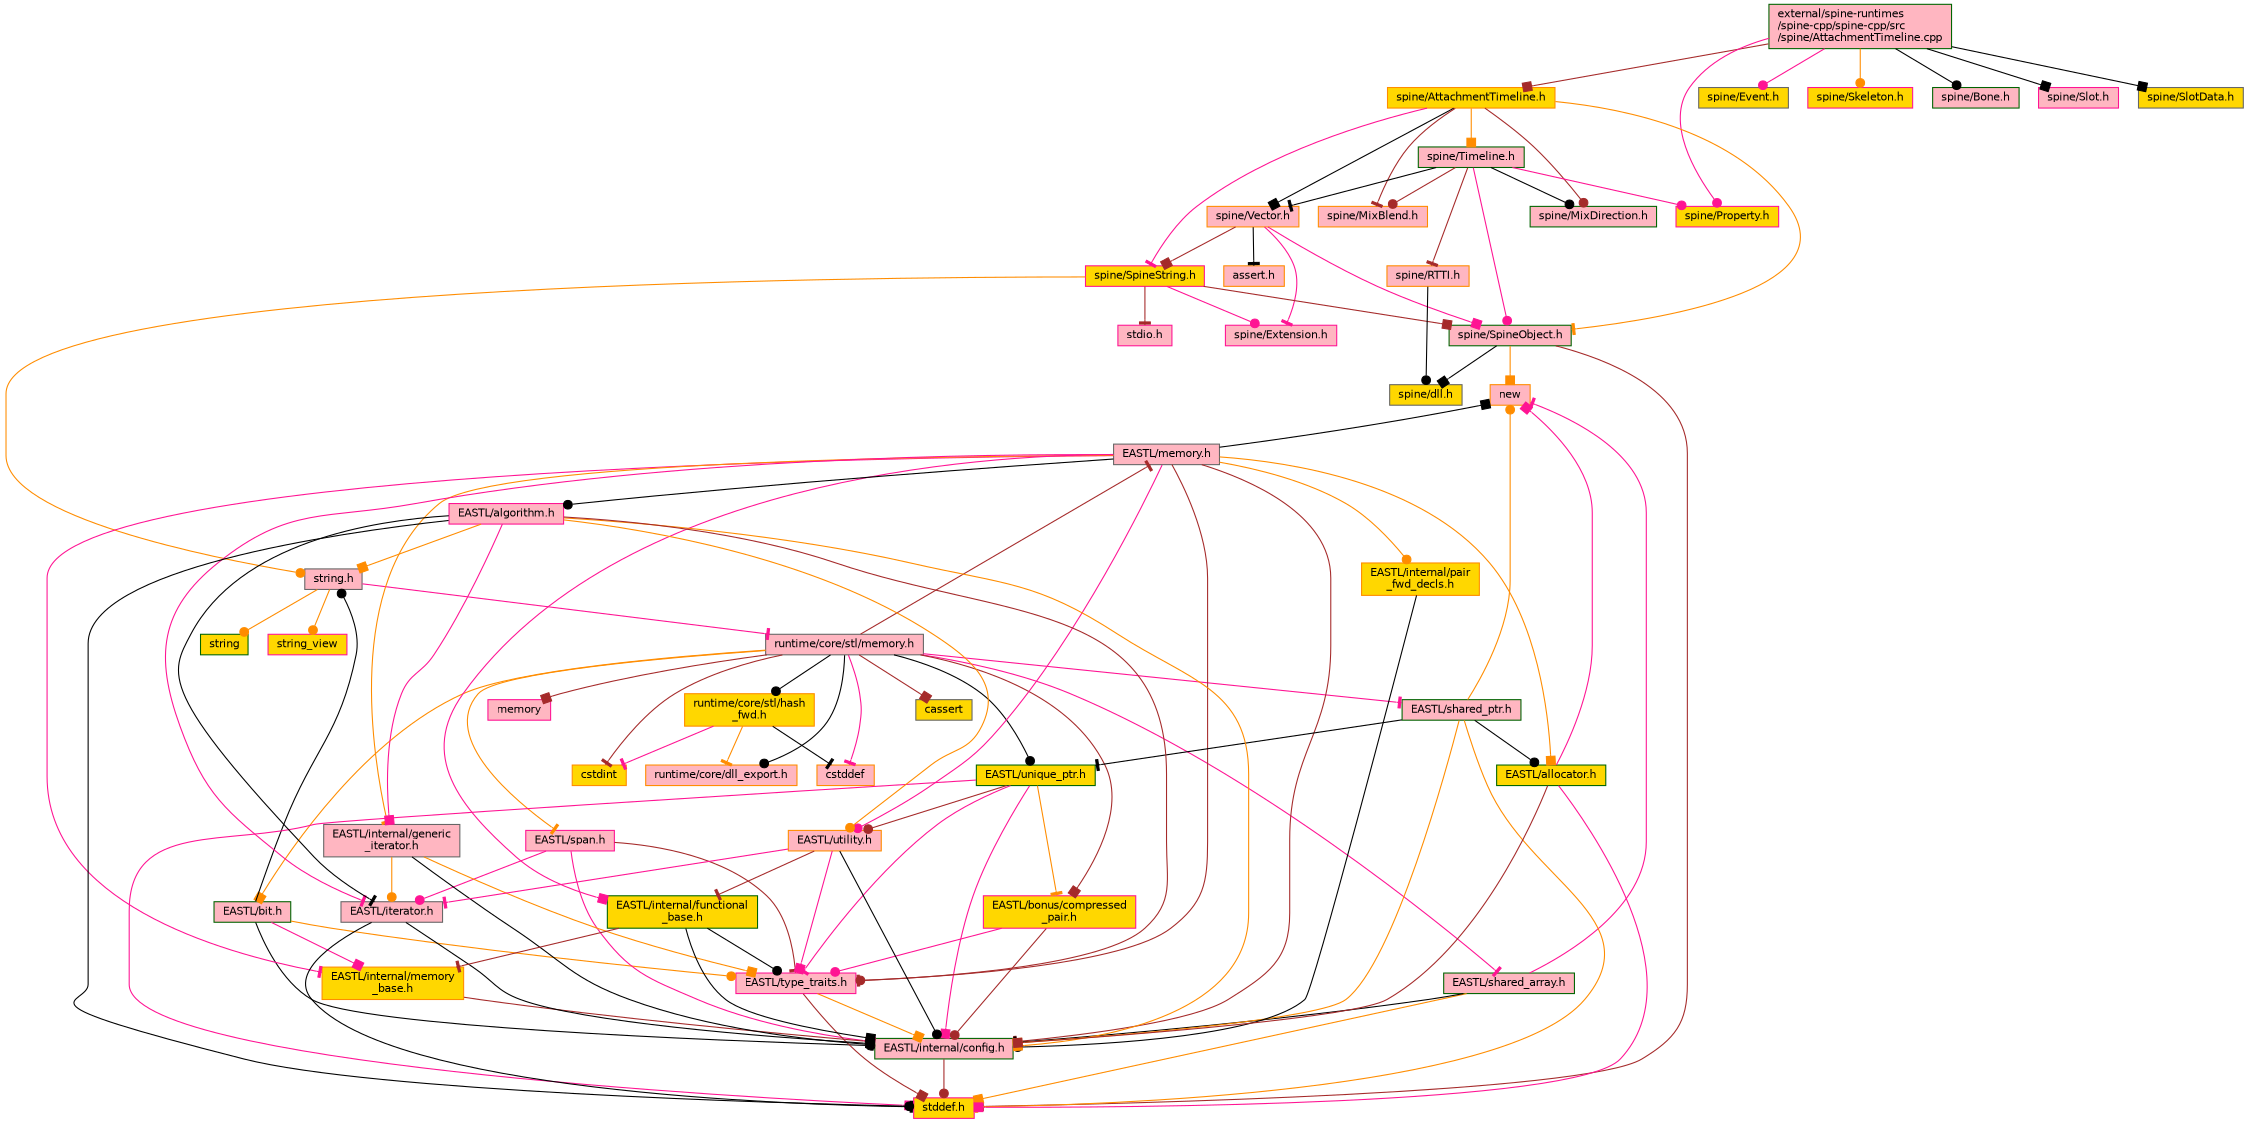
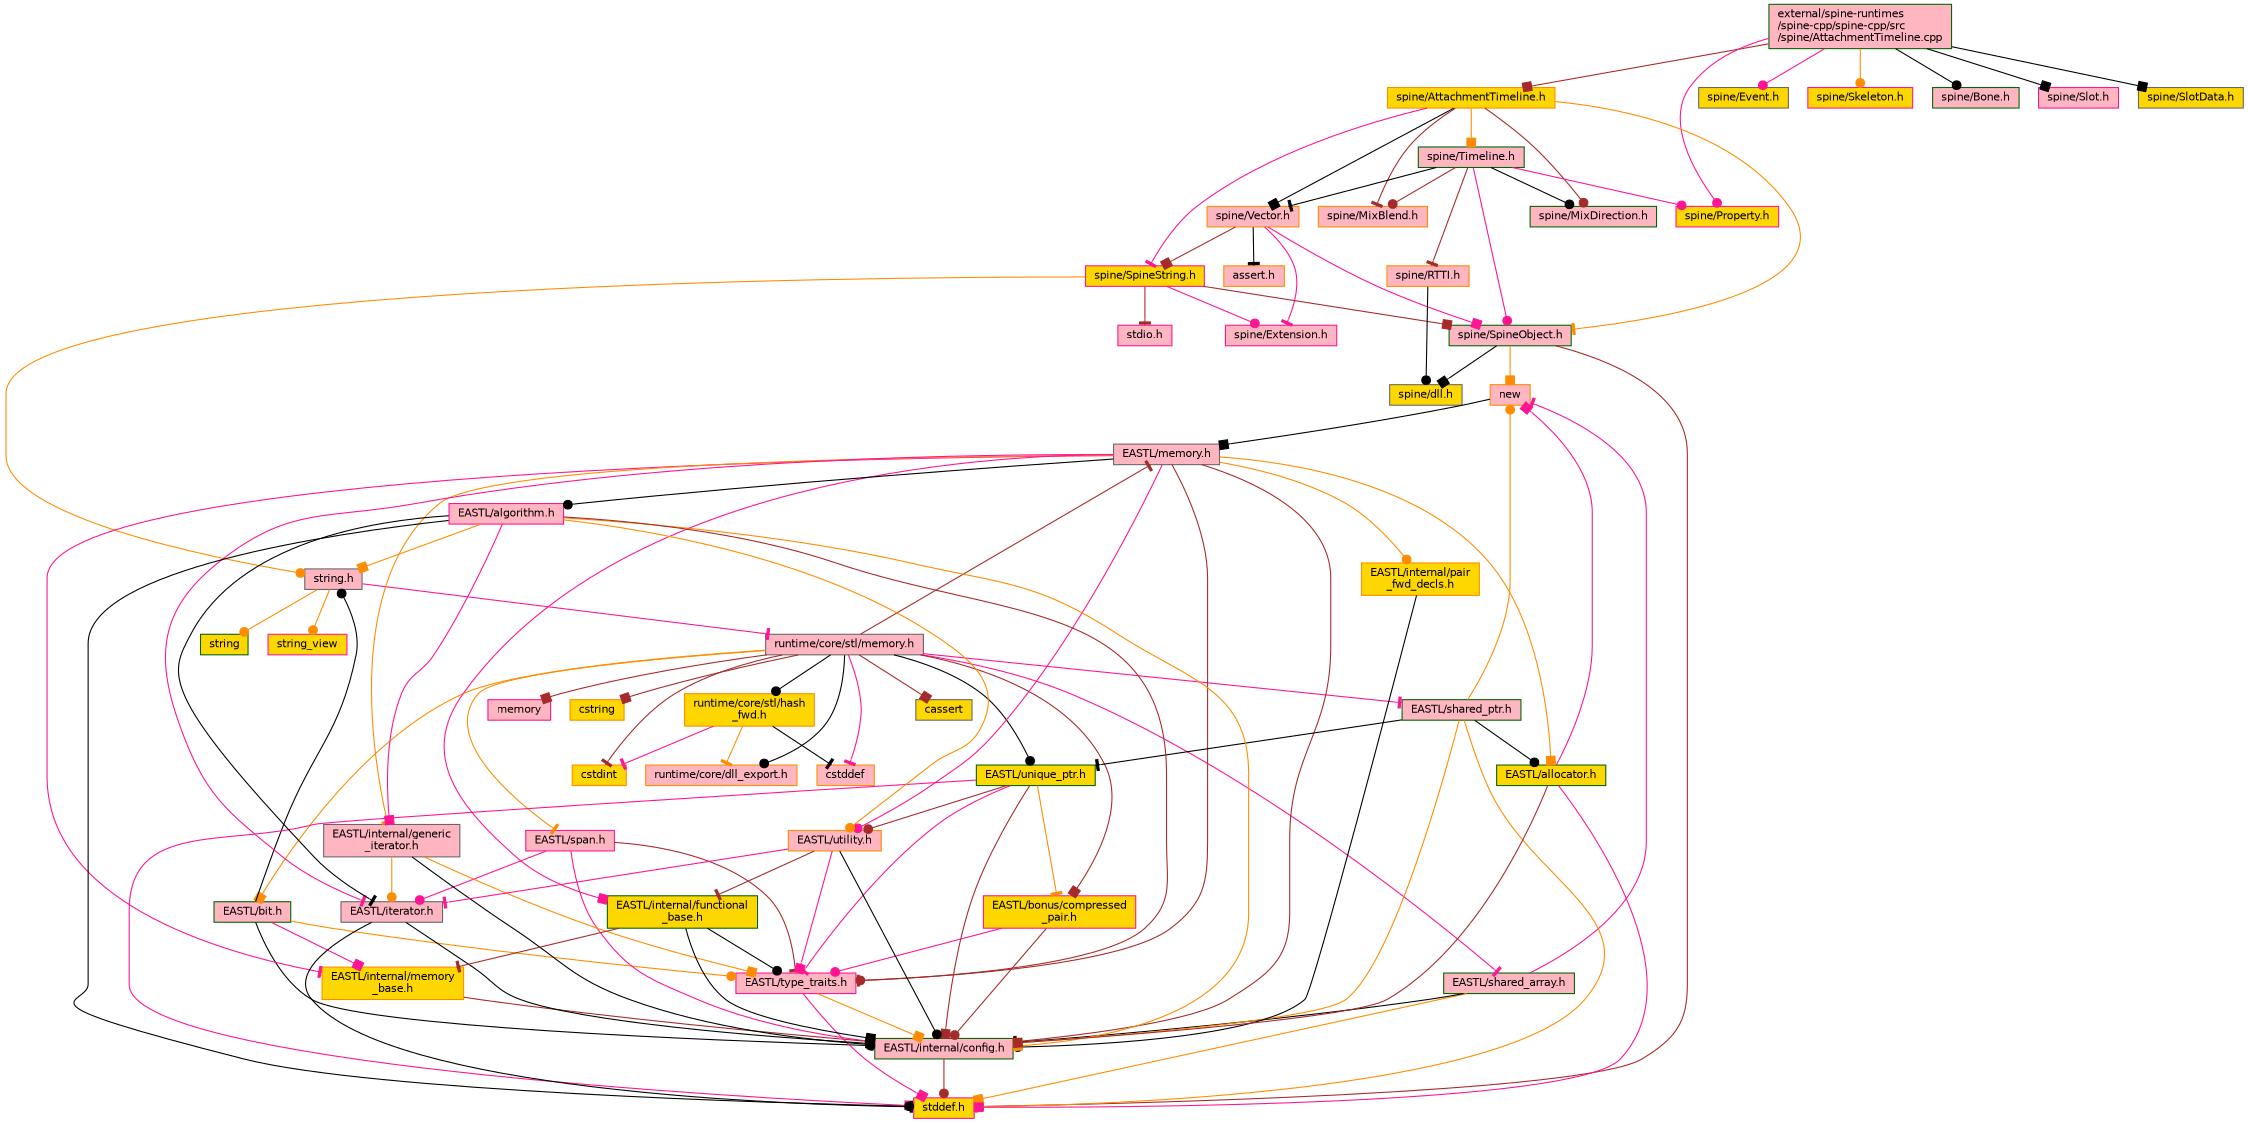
edge "EASTL/memory.h" -> "new": reversed
node "cstring": added
edge "EASTL/unique_ptr.h" -> "EASTL/internal/config.h": color deeppink -> brown
edge "EASTL/type_traits.h" -> "stddef.h": color brown -> deeppink
